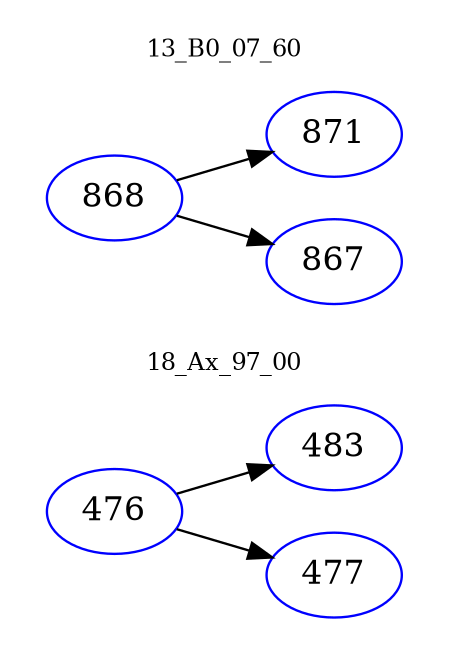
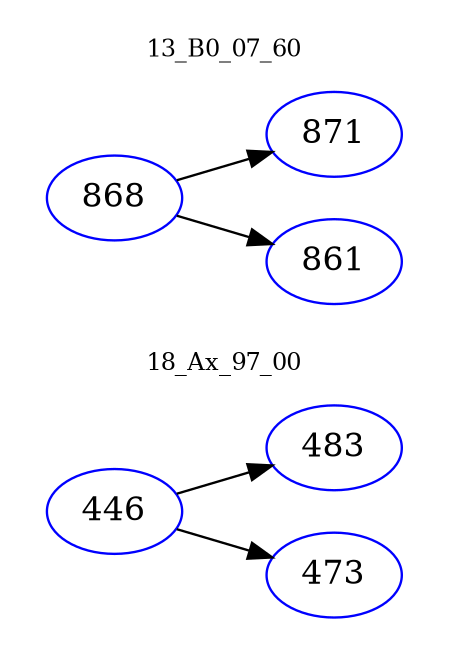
node "867": label "867" -> "861"
node "476": label "476" -> "446"
node "477": label "477" -> "473"
